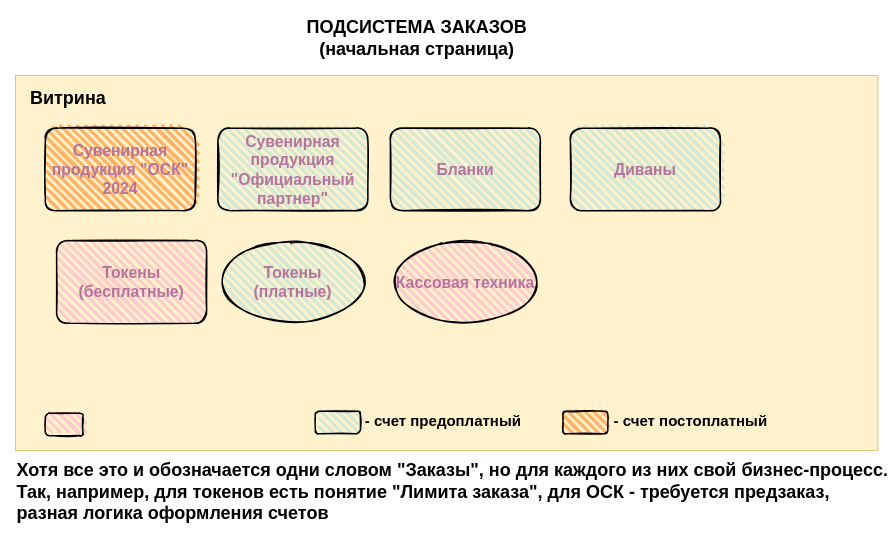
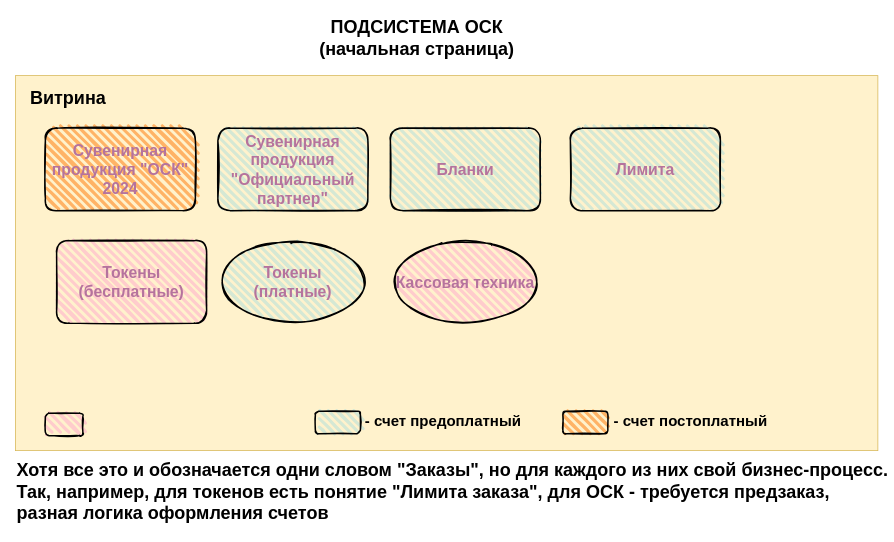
node "ПОДСИСТЕМА ЗАКАЗОВ (начальная страница)": label "ПОДСИСТЕМА ЗАКАЗОВ (начальная страница)" -> "ПОДСИСТЕМА ОСК (начальная страница)"
node "Диваны": label "Диваны" -> "Лимита"
